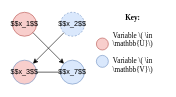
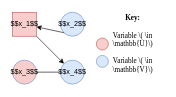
node "$$x_1$$": shape ellipse -> rectangle
node "$$x_2$$": style dashed -> solid
edge "$$x_2$$" -> "$$x_3$$": now "$$x_2$$" -> "$$x_1$$"
node "$$x_7$$": label "$$x_7$$" -> "$$x_4$$"
